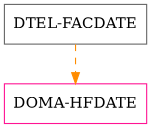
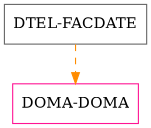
node "DOMA-HFDATE": label "DOMA-HFDATE" -> "DOMA-DOMA"
